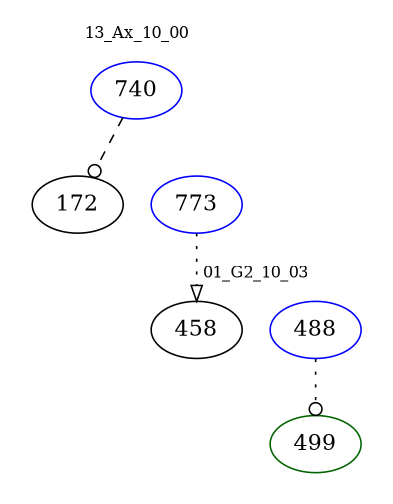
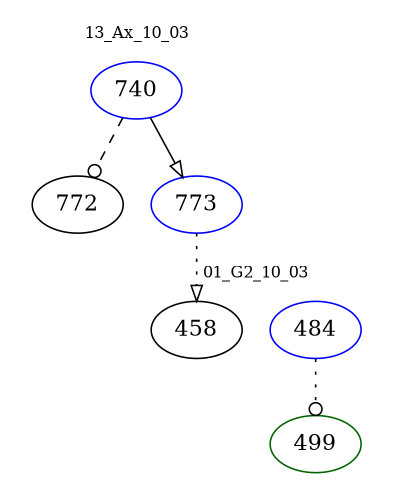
cluster "13_Ax_10_00": label "13_Ax_10_00" -> "13_Ax_10_03"
edge "740" -> "773": added
node "172": label "172" -> "772"
node "488": label "488" -> "484"
